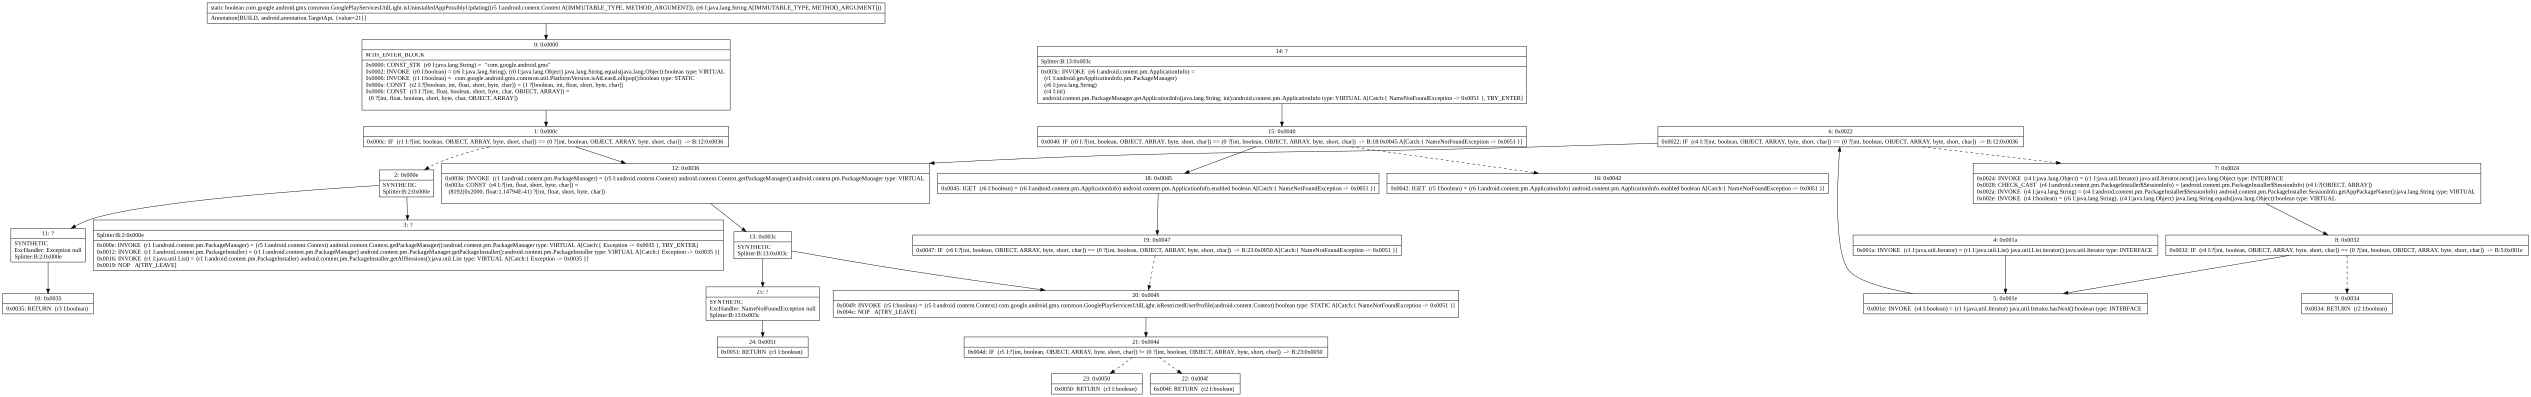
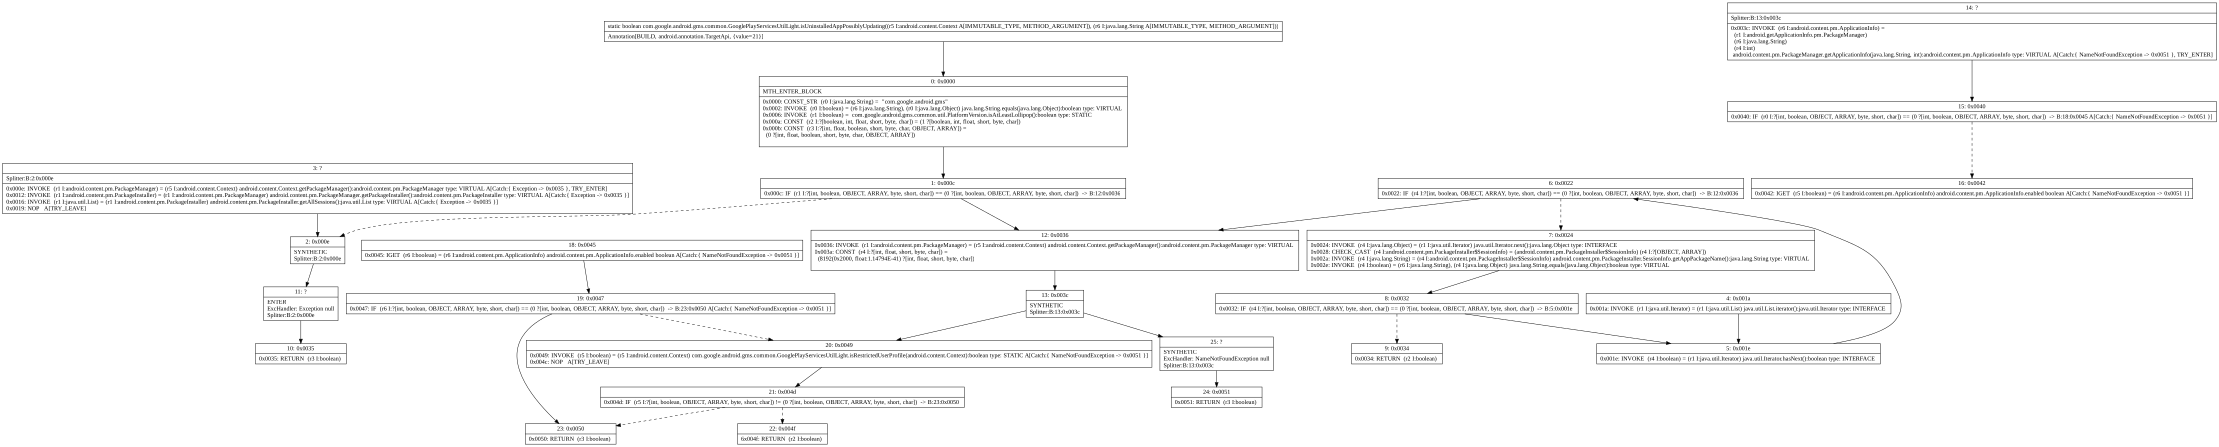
edge "15: 0x0040" -> "18: 0x0045": removed
edge "2: 0x000e" -> "3: ?": reversed
node "11: ?": text "SYNTHETIC" -> "ENTER"
edge "19: 0x0047" -> "23: 0x0050": added
